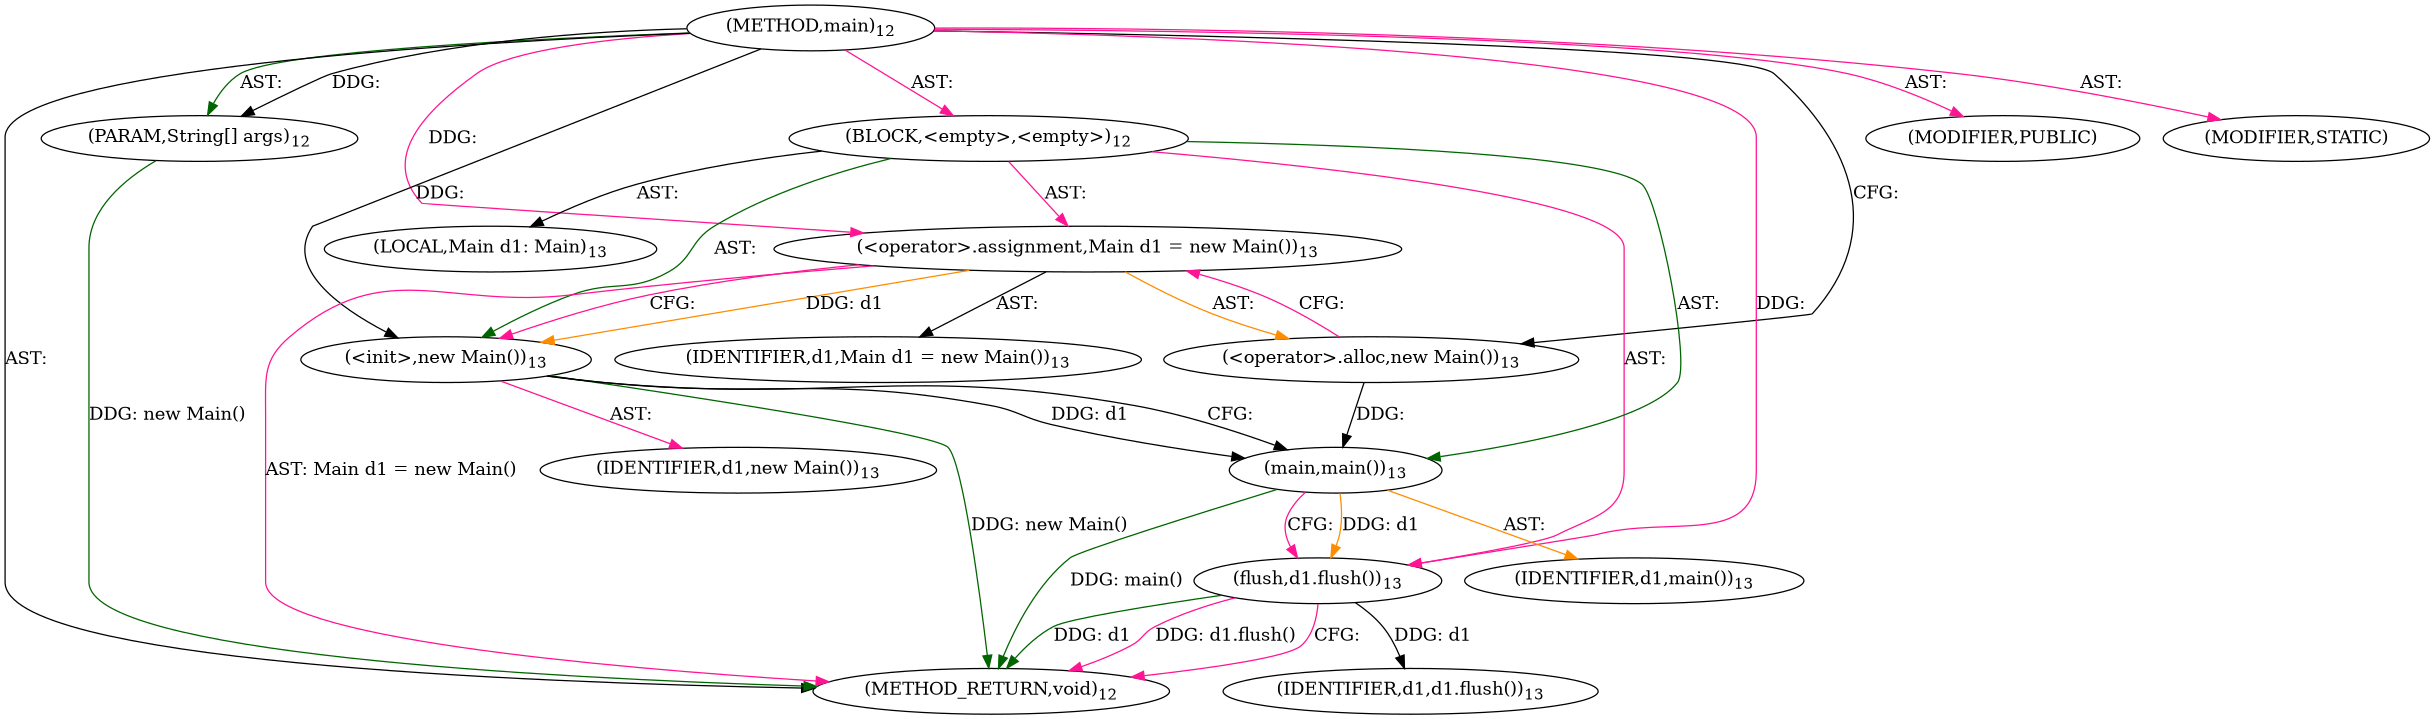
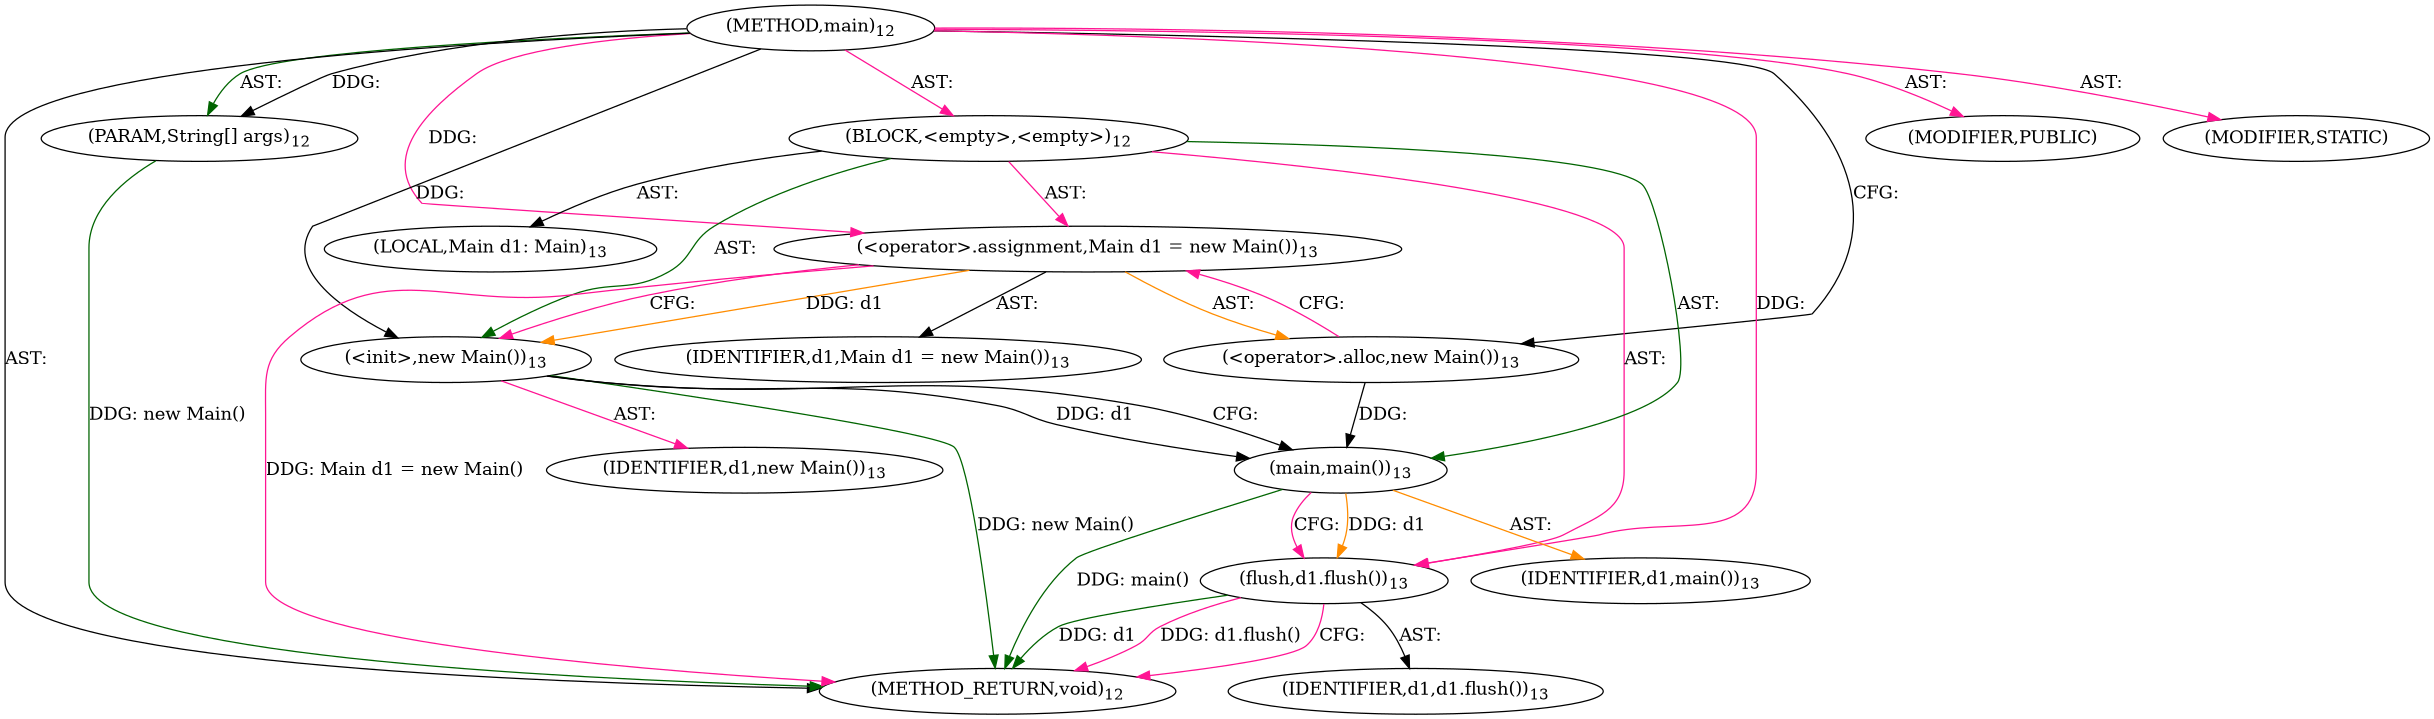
edge "(<operator>.assignment,Main d1 = new Main())" -> "(METHOD_RETURN,void)": label "AST: Main d1 = new Main()" -> "DDG: Main d1 = new Main()"
edge "(flush,d1.flush())" -> "(IDENTIFIER,d1,d1.flush())": label "DDG: d1" -> "AST: "
